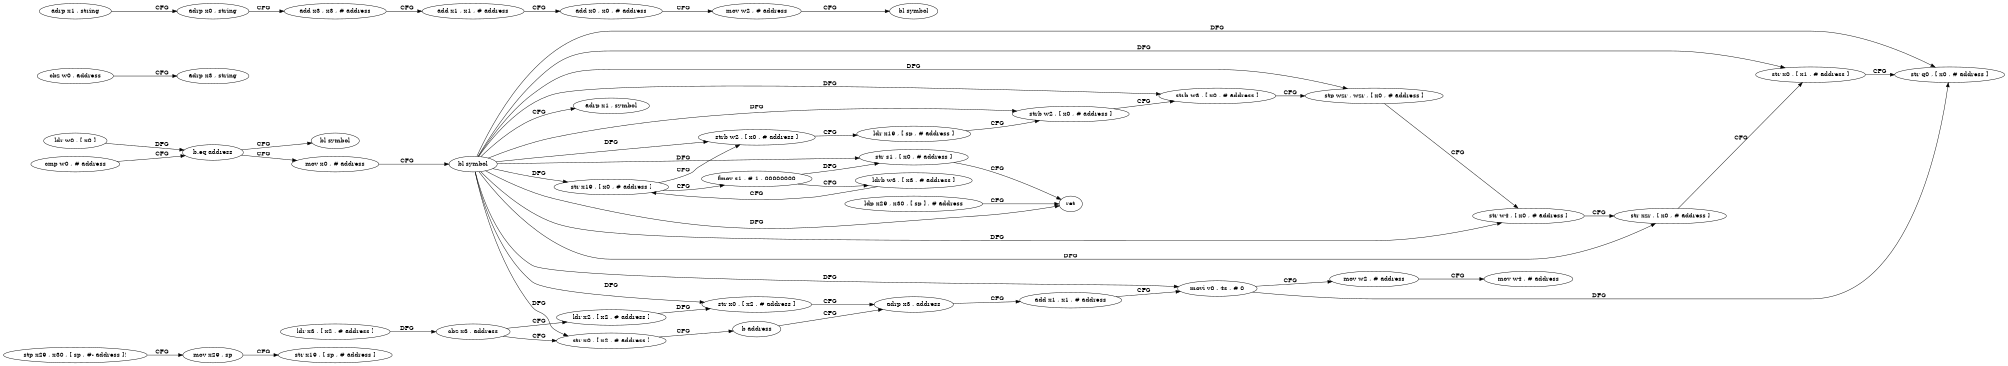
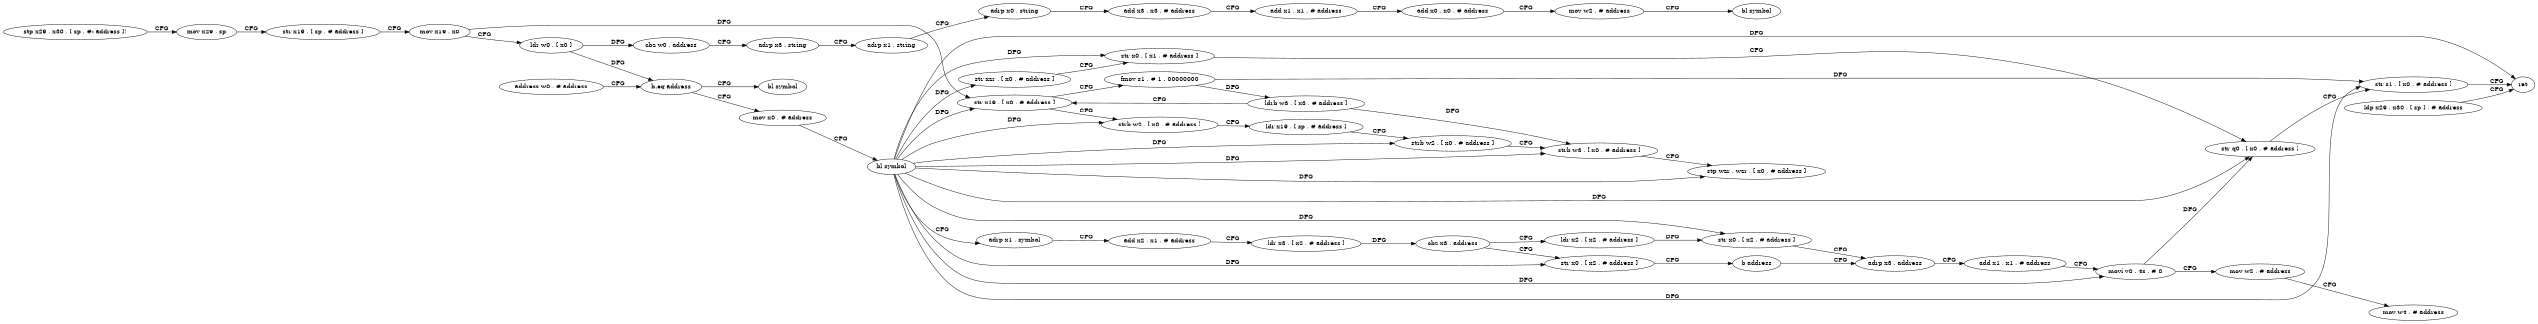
node "mov x19 , x0": added
edge "ldr w0 , [ x0 ]" -> "cbz w0 , address": added, label "DFG"
edge "adrp x3 , string" -> "adrp x1 , string": added, label "CFG"
edge "str q0 , [ x0 , # address ]" -> "str s1 , [ x0 , # address ]": added, label "CFG"
edge "ldrb w3 , [ x3 , # address ]" -> "strb w3 , [ x0 , # address ]": added, label "DFG"
node "cmp w0 , # address": label "cmp w0 , # address" -> "address w0 , # address"
edge "fmov s1 , # 1 . 00000000" -> "ldrb w3 , [ x3 , # address ]": label "CFG" -> "DFG"
node "str w4 , [ x0 , # address ]": removed
node "add x2 , x1 , # address": added
